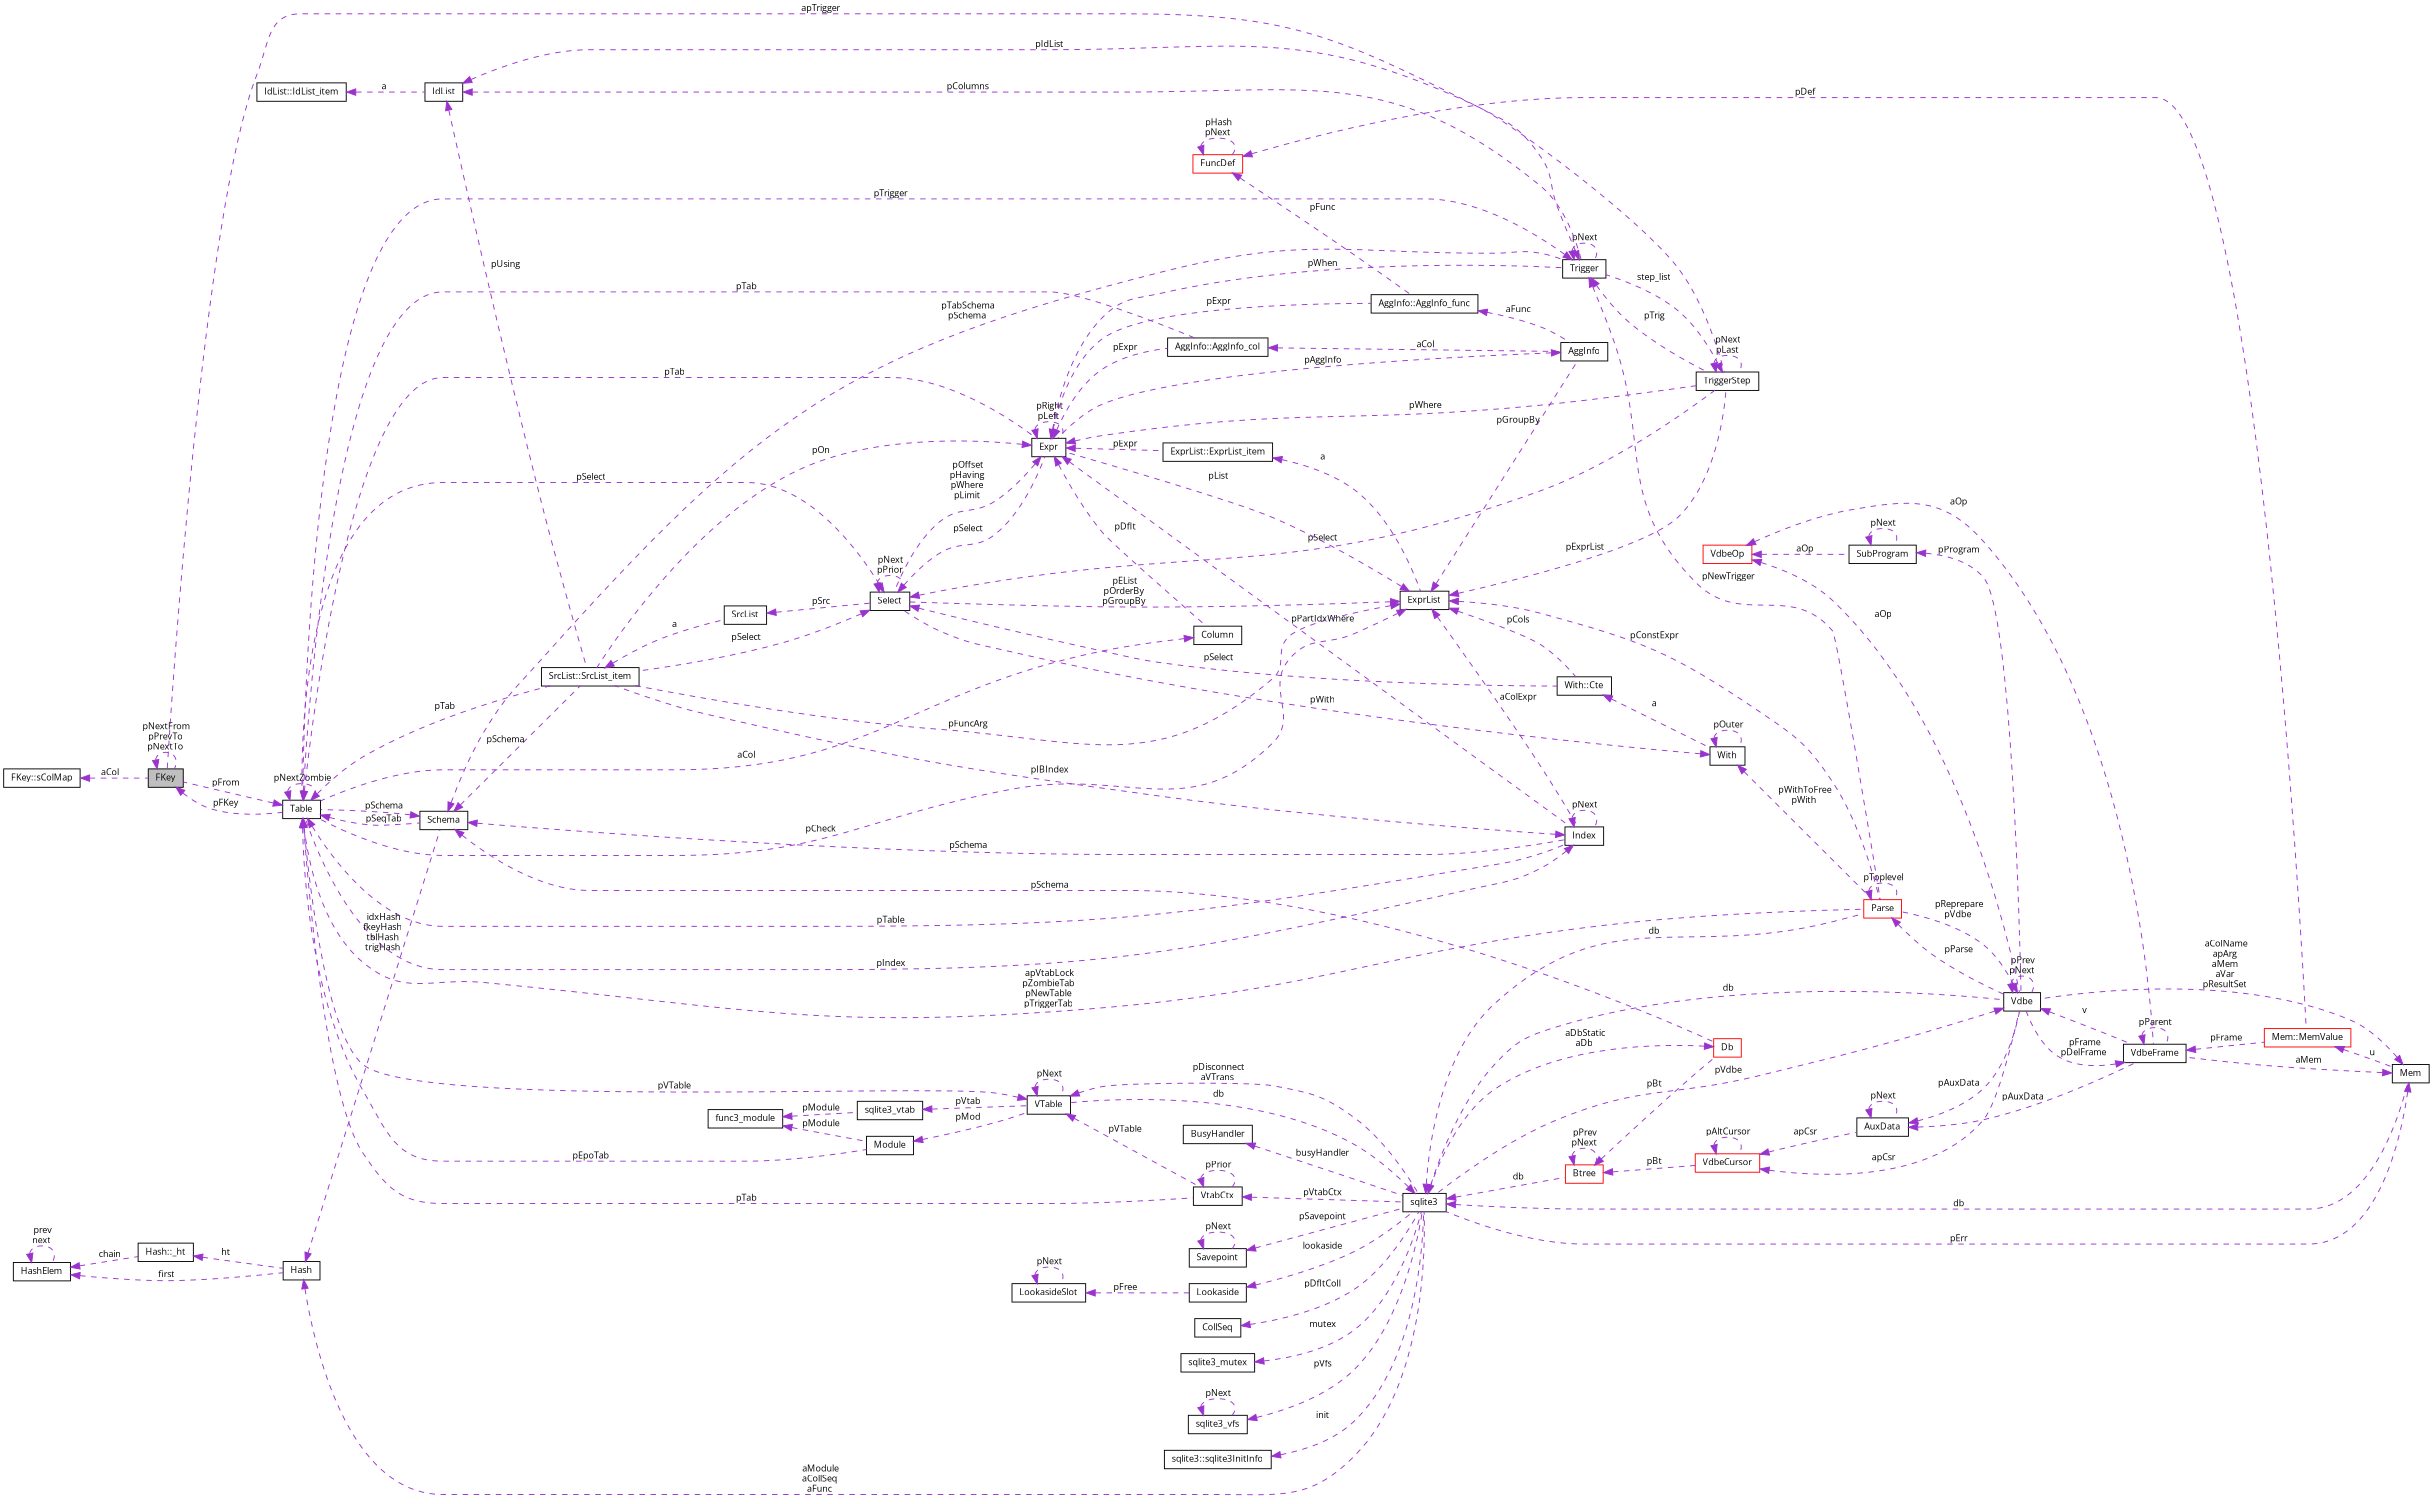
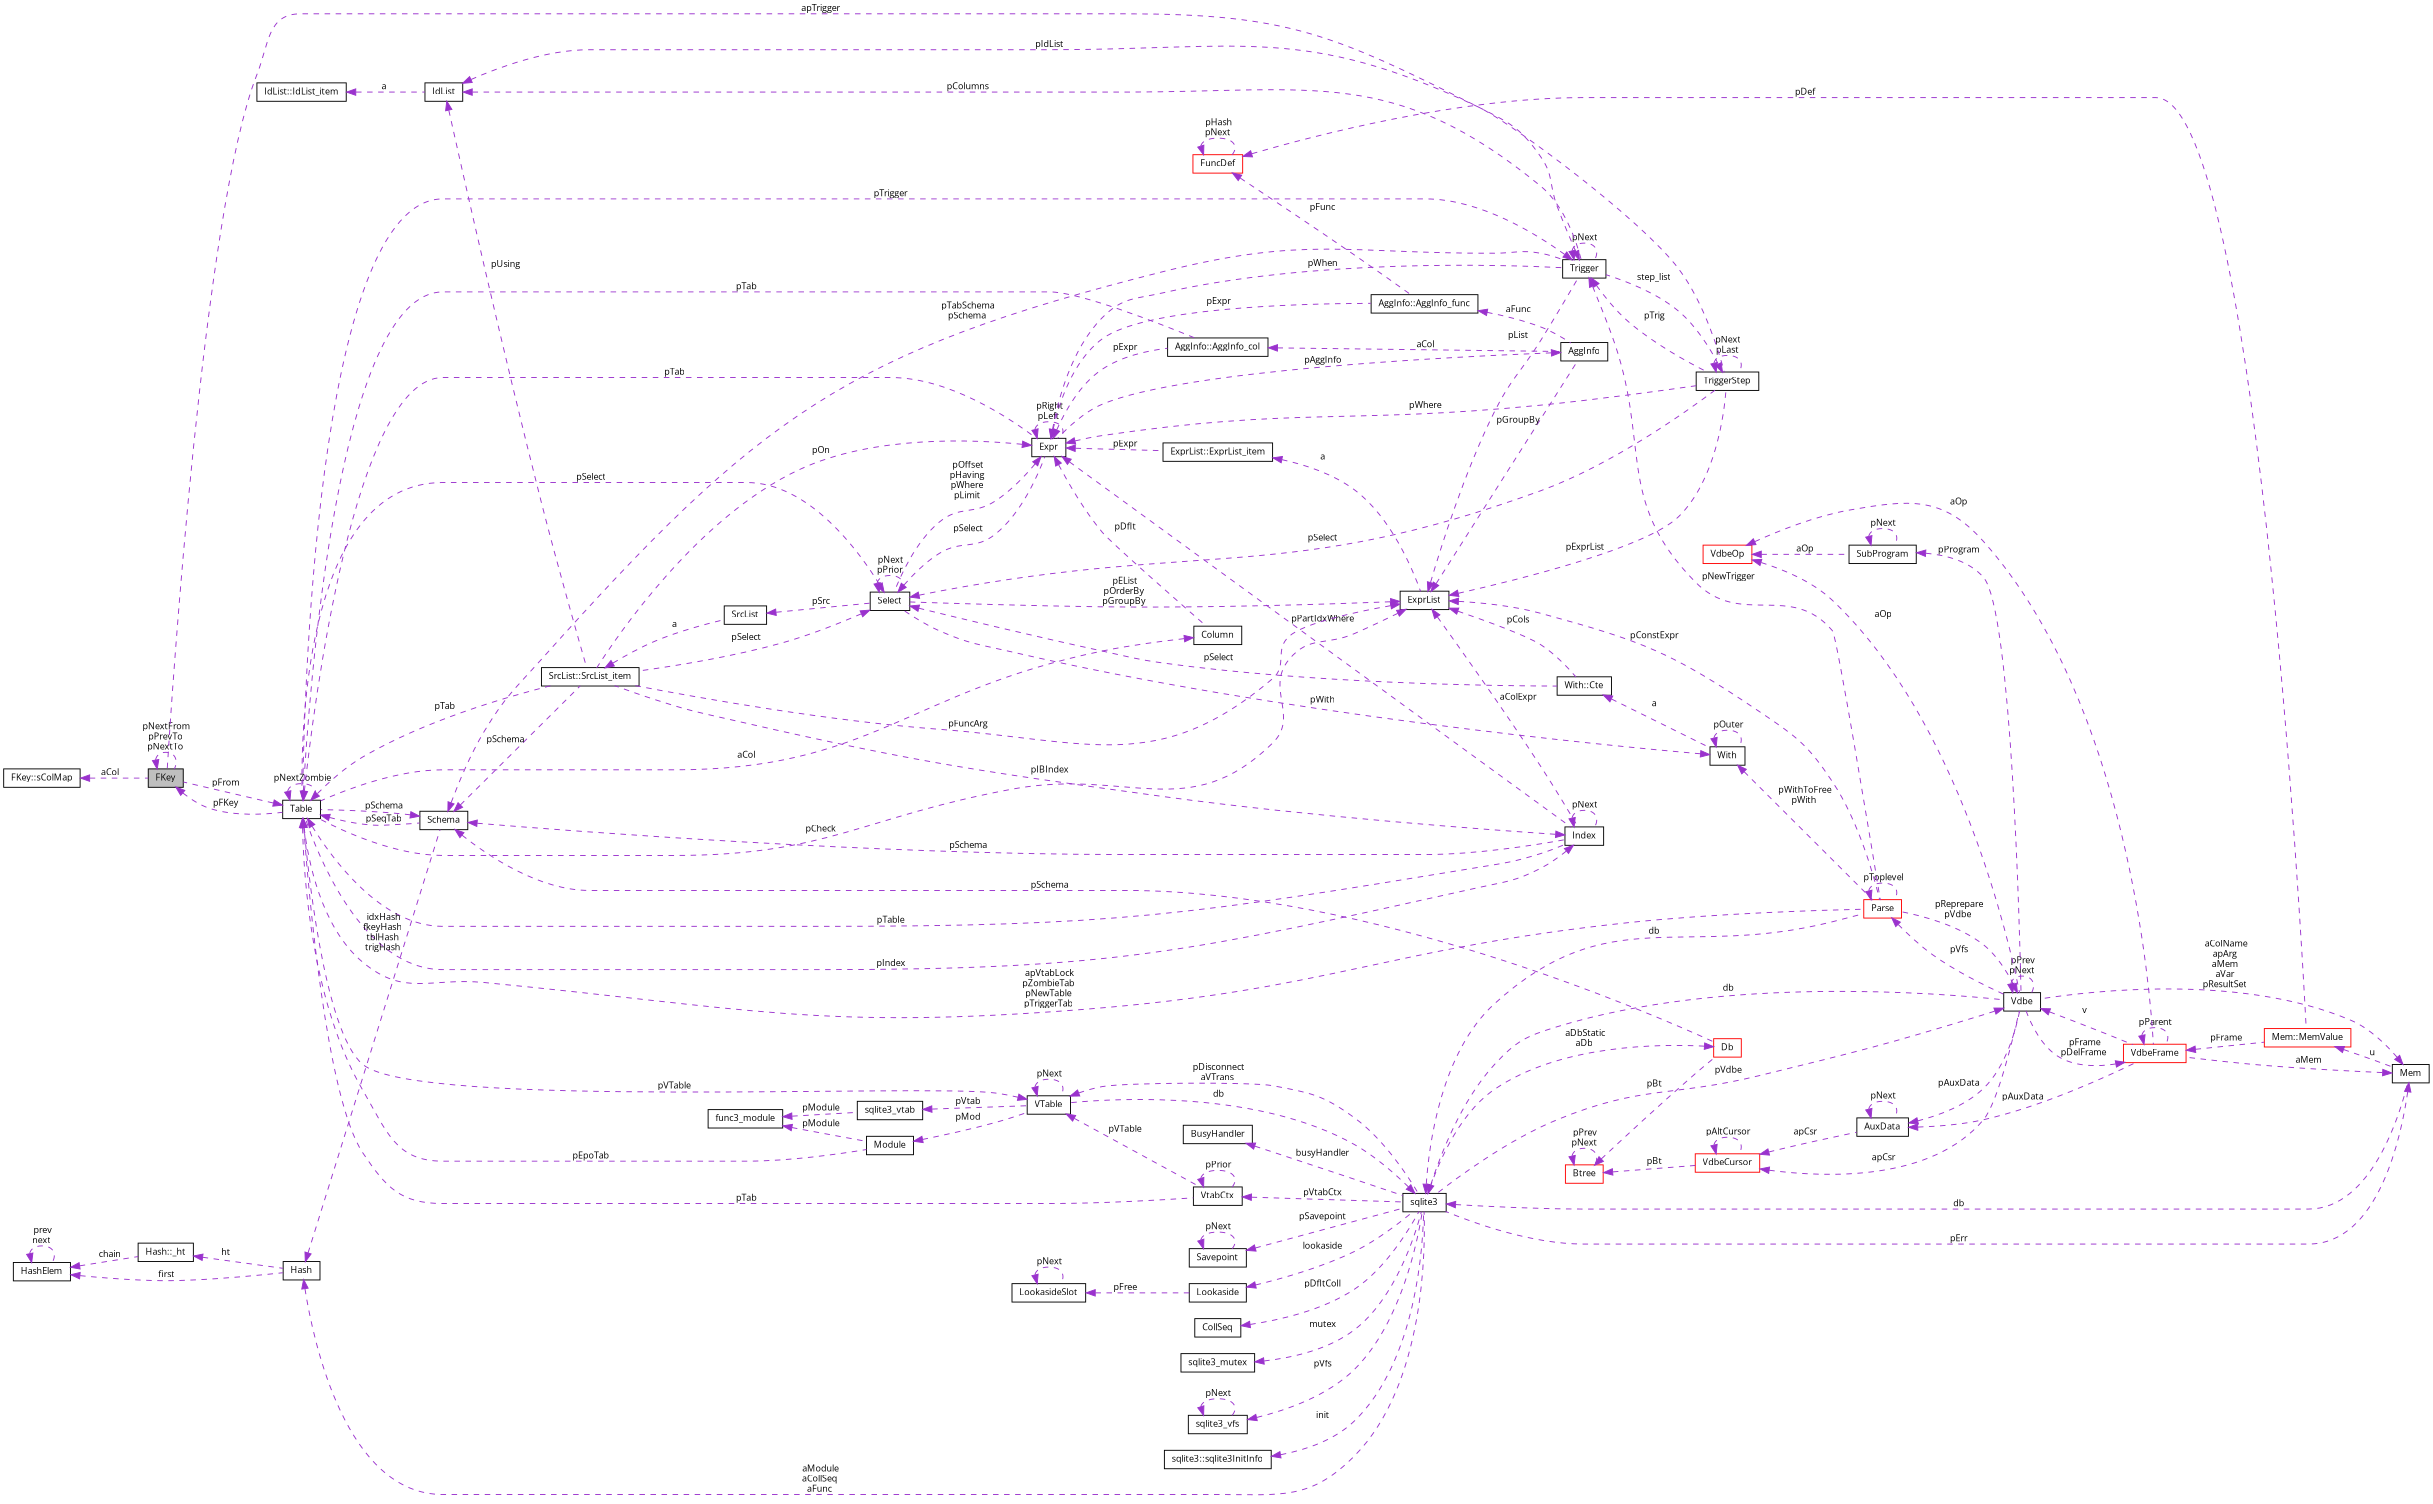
edge "Expr" -> "ExprList": now "Trigger" -> "ExprList"
edge "Vdbe" -> "Parse": label " pParse" -> " pVfs"
node "VdbeFrame": color black -> red
edge "Btree" -> "sqlite3": removed, label "db"
